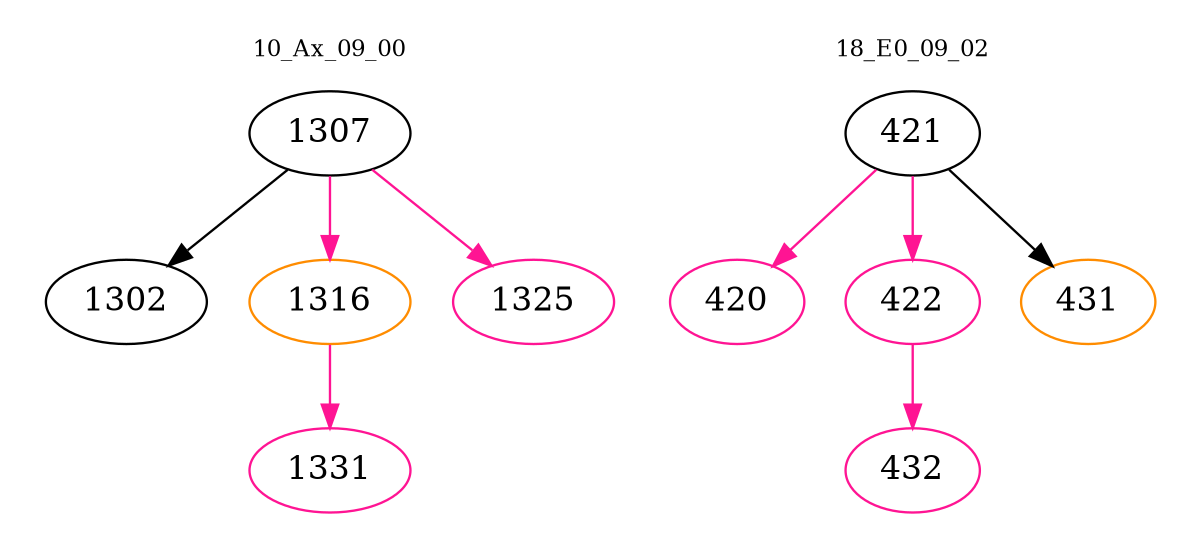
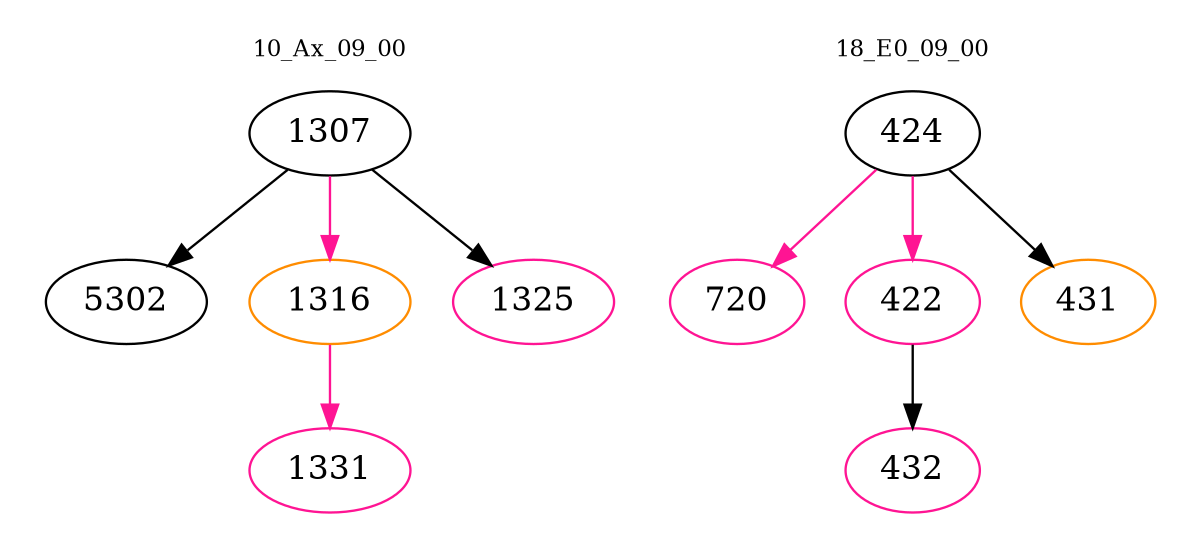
cluster "18_E0_09_02": label "18_E0_09_02" -> "18_E0_09_00"
node "421": label "421" -> "424"
edge "1307" -> "1325": color deeppink -> black
node "1302": label "1302" -> "5302"
node "420": label "420" -> "720"
edge "422" -> "432": color deeppink -> black
